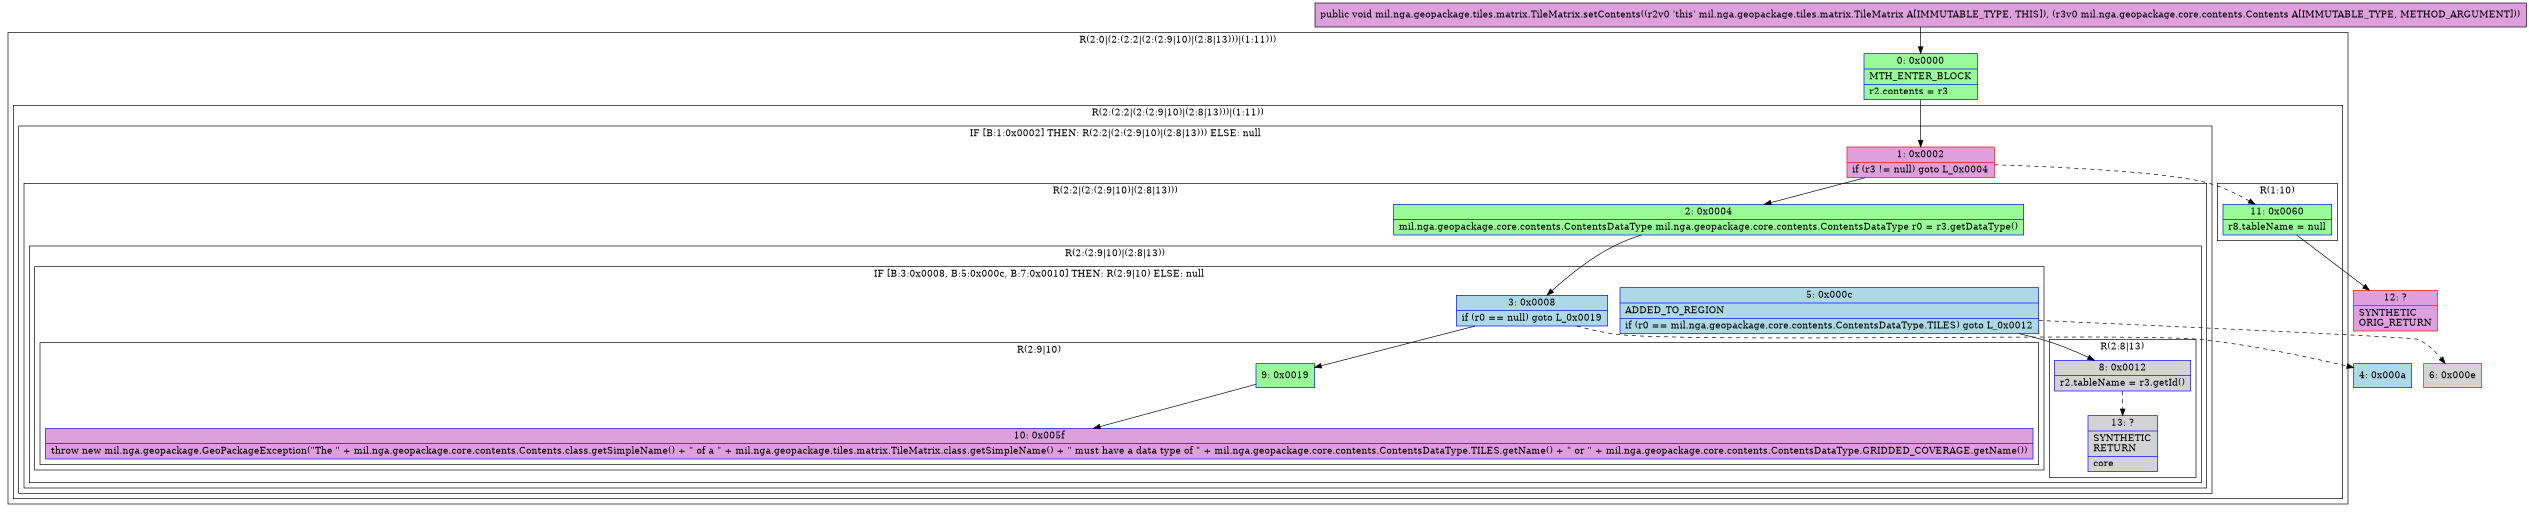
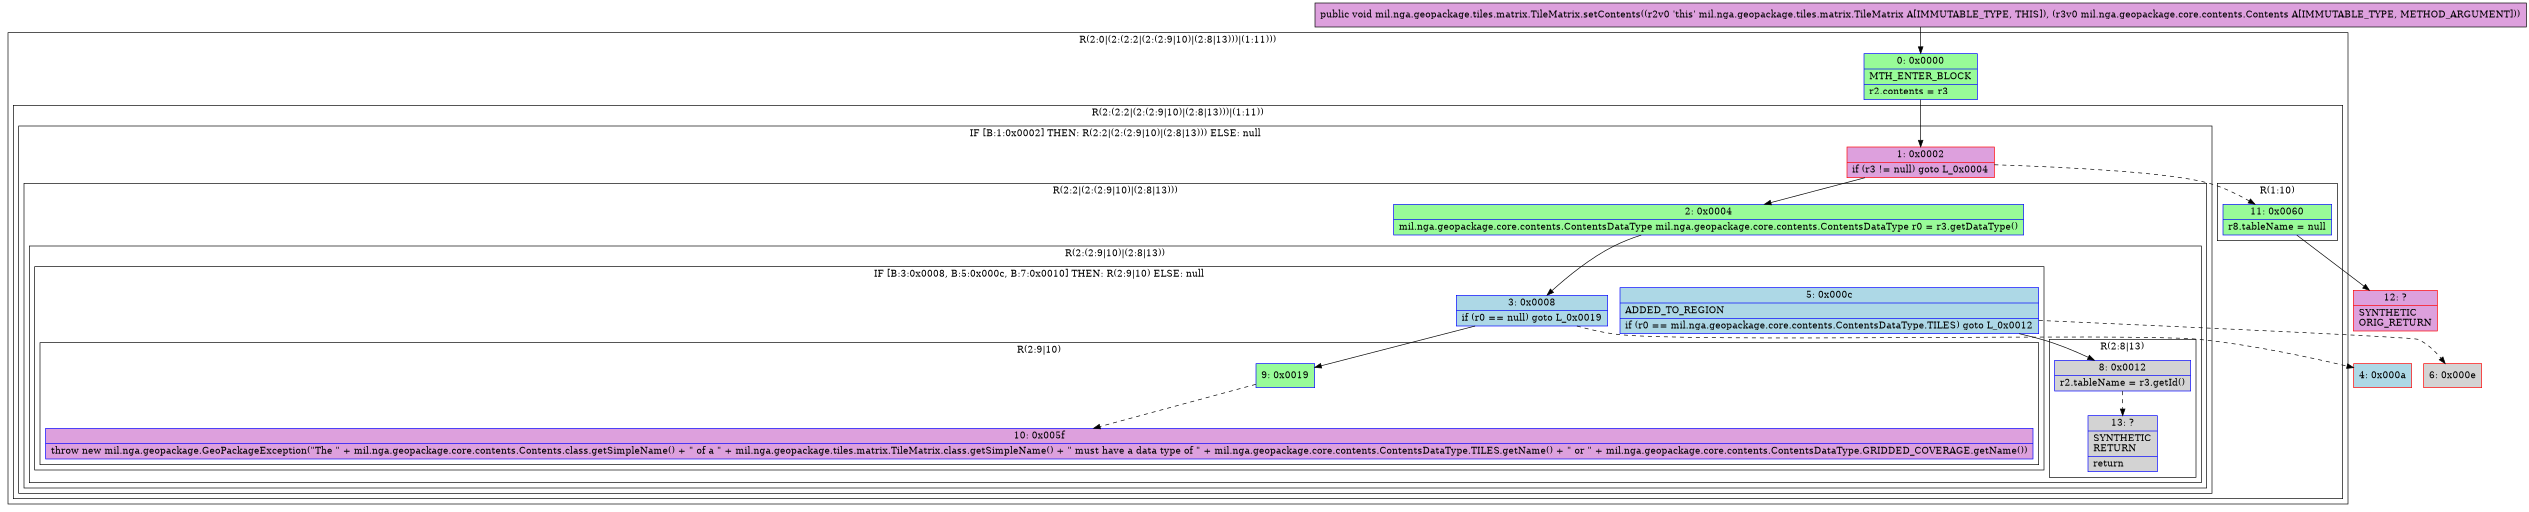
node "4: 0x000a": color blue -> red
edge "9: 0x0019" -> "10: 0x005f": style solid -> dashed
node "13: ?": text "core" -> "return"
